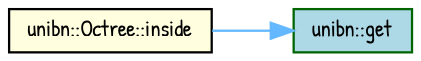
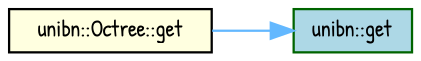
node "unibn::Octree::inside": label "unibn::Octree::inside" -> "unibn::Octree::get"
